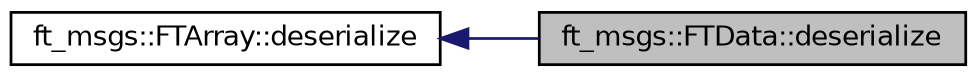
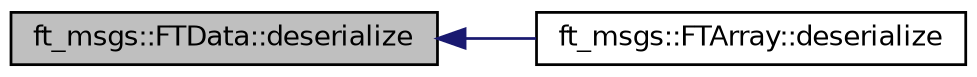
edge "ft_msgs::FTData::deserialize" -> "ft_msgs::FTArray::deserialize": reversed
